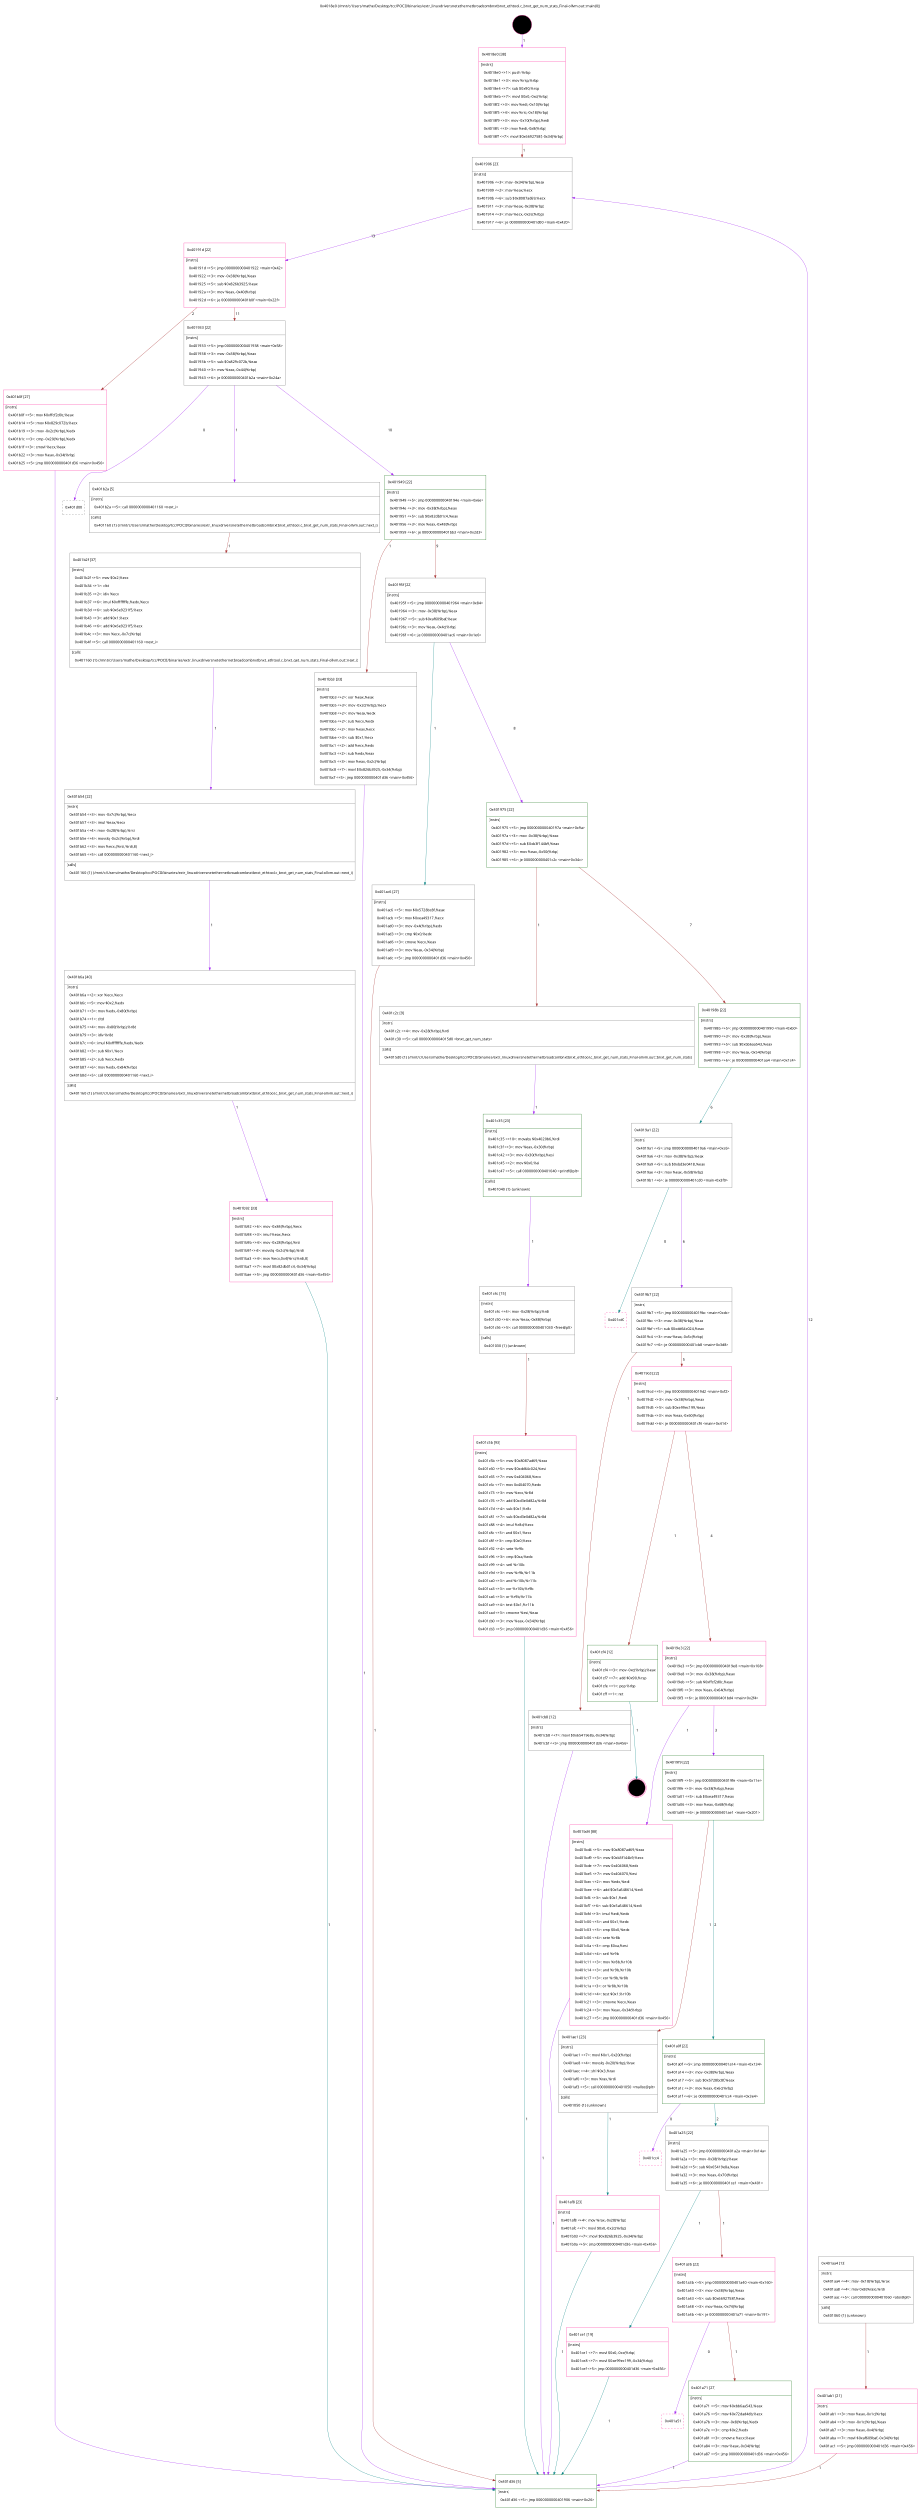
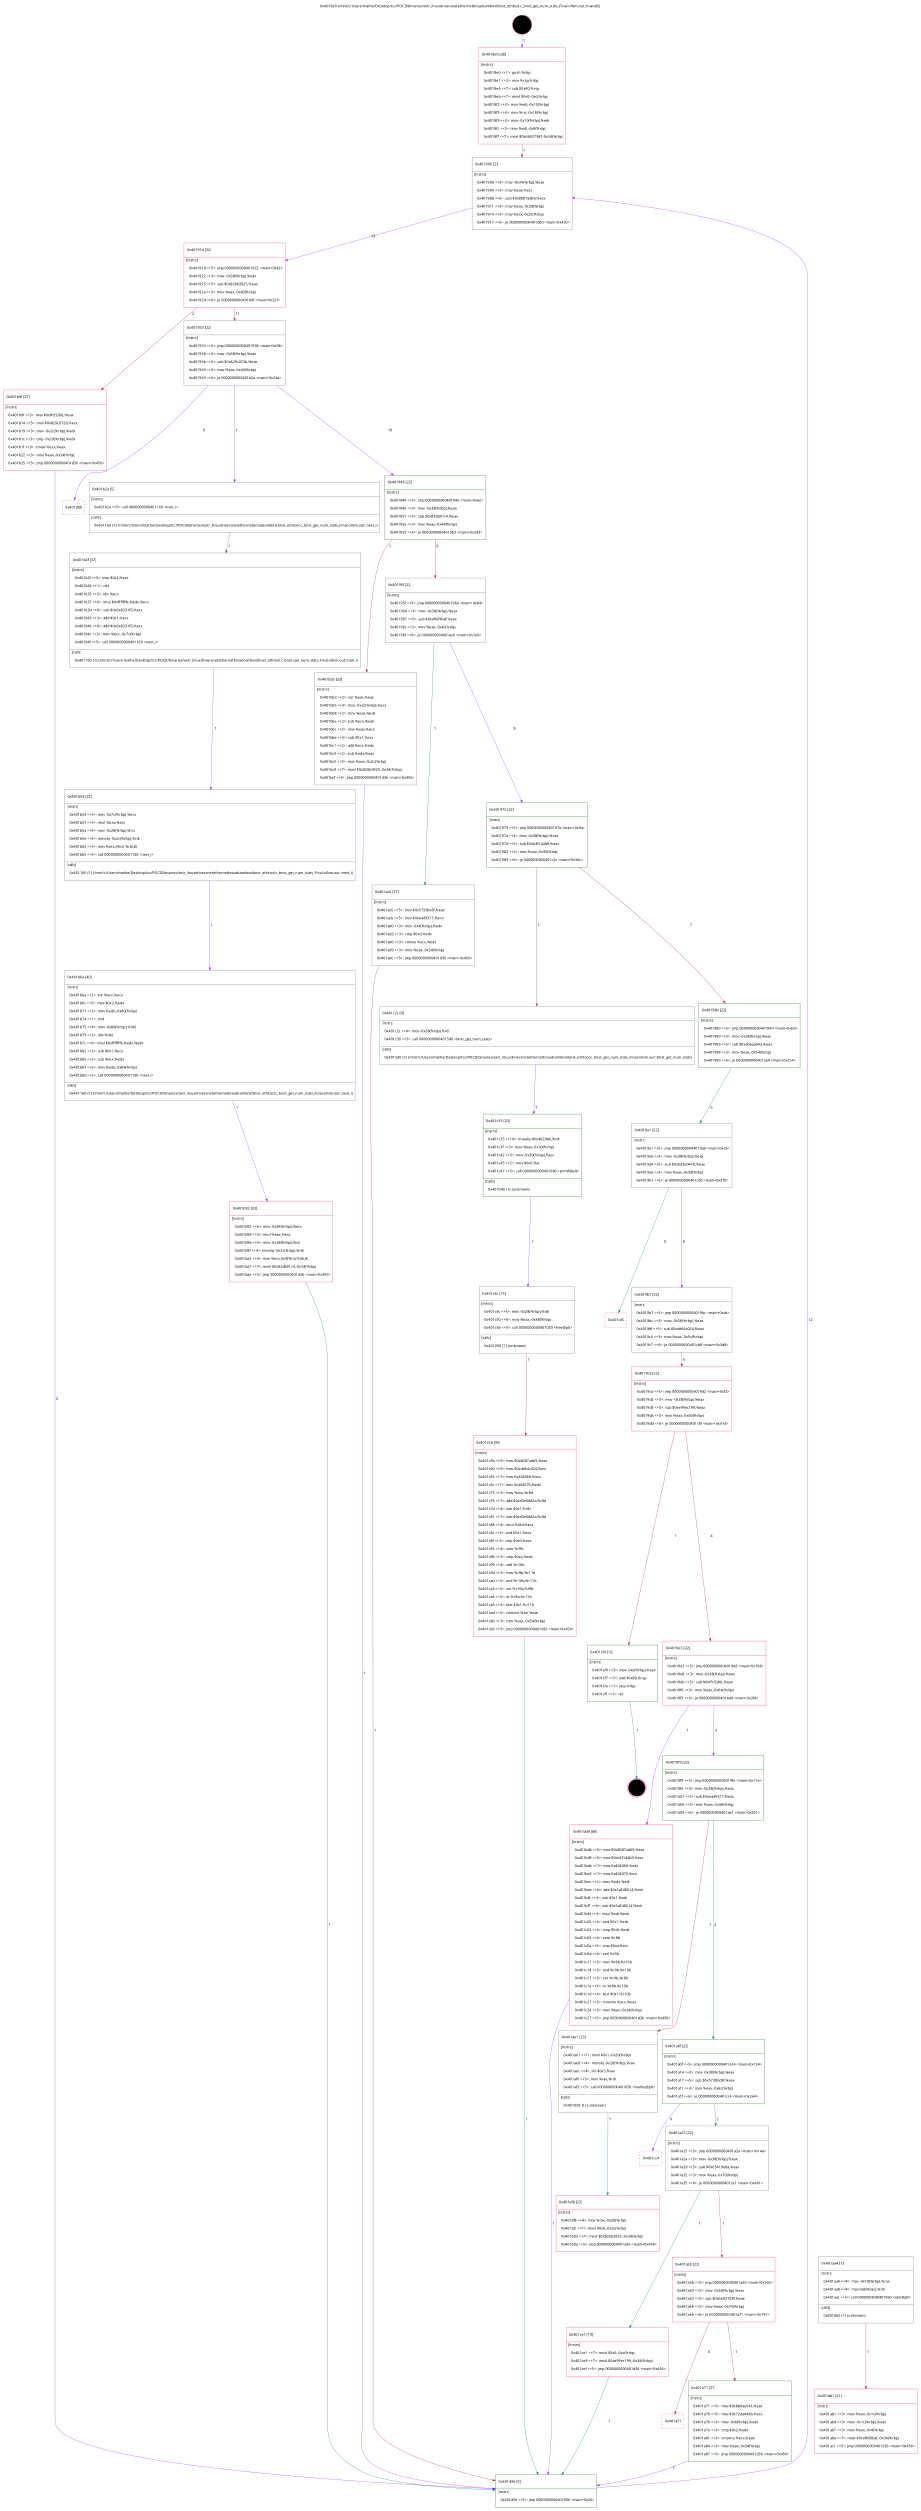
node "0x401cb8 [12]": removed
edge "0x401af8 [23]" -> "0x401d36 [5]": removed, label "1"
edge "0x401a3b [22]" -> "0x401a51": color purple -> brown
edge "0x401ab1 [21]" -> "0x401d36 [5]": removed, label "1"
